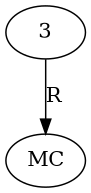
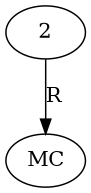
node "3": label "3" -> "2"
